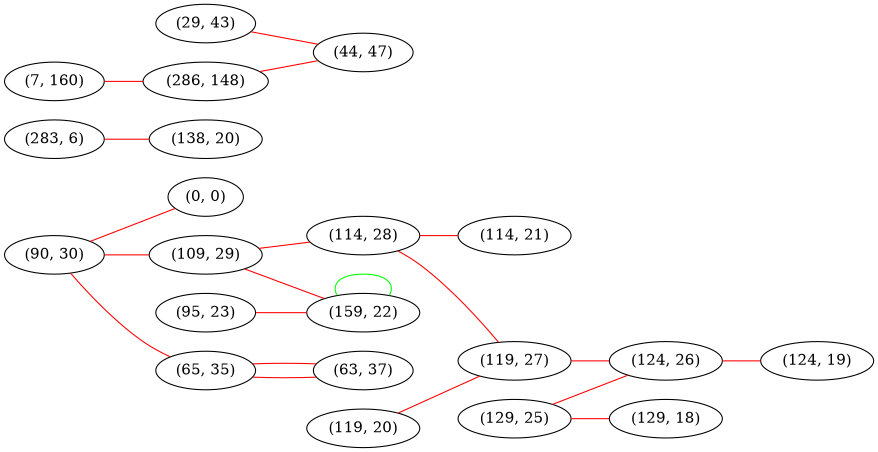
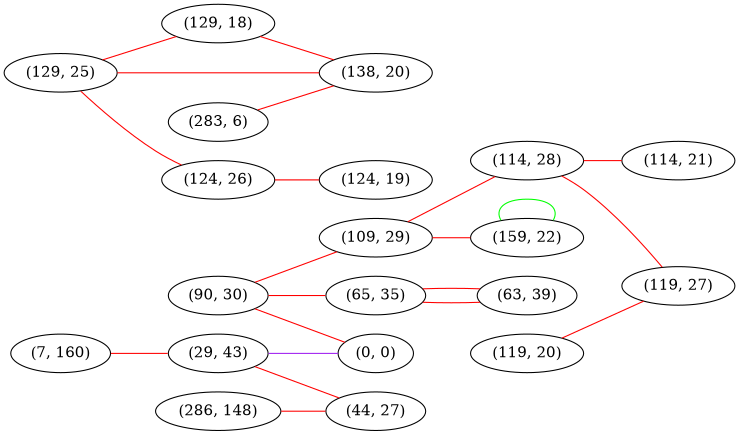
edge "(129, 18)" -- "(138, 20)": added
node "(44, 47)": label "(44, 47)" -> "(44, 27)"
edge "(129, 25)" -- "(138, 20)": added
edge "(7, 160)" -- "(286, 148)": now "(7, 160)" -- "(29, 43)"
node "(95, 23)": removed
edge "(29, 43)" -- "(0, 0)": added
edge "(119, 27)" -- "(124, 26)": removed
node "(63, 37)": label "(63, 37)" -> "(63, 39)"
